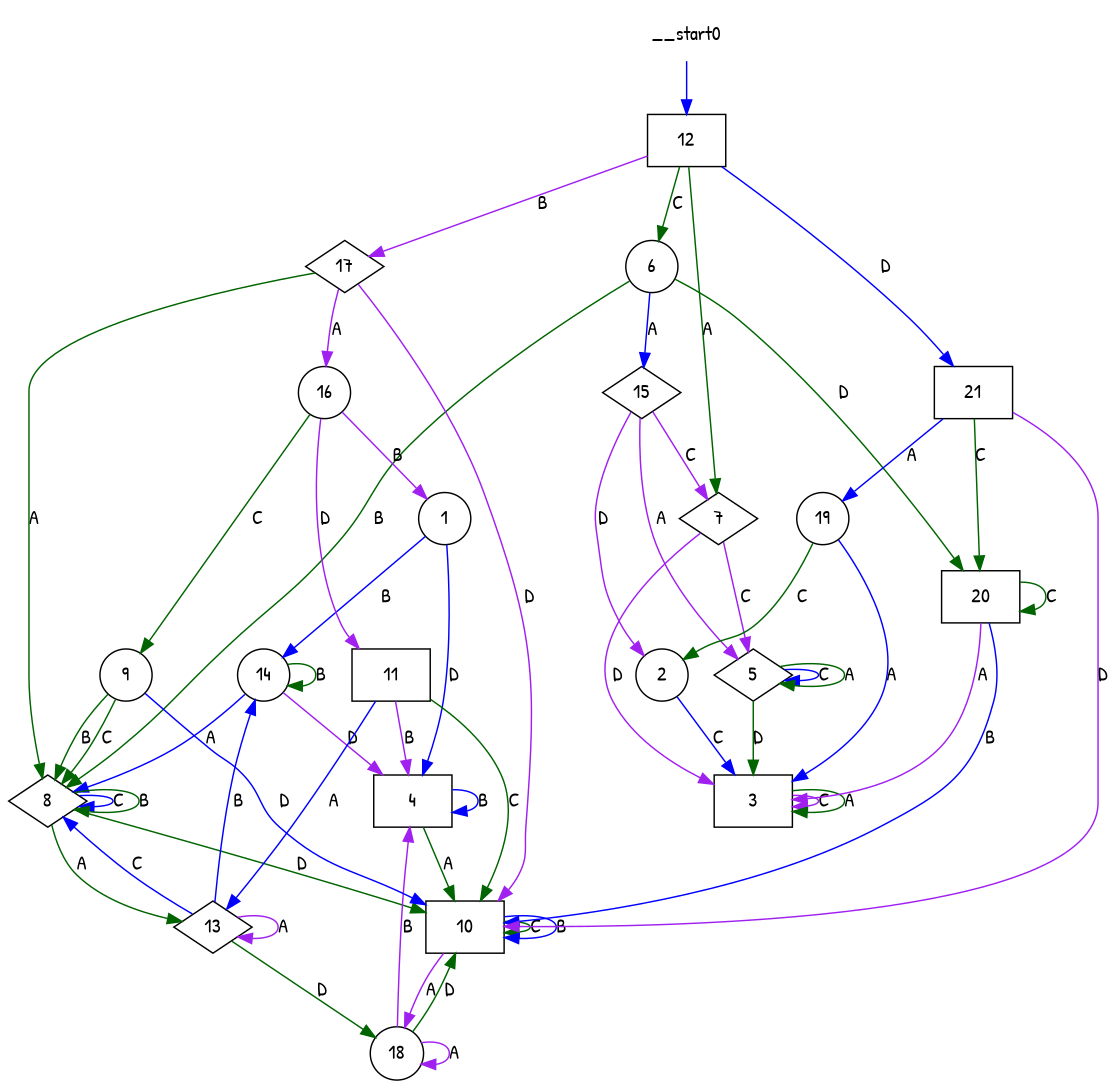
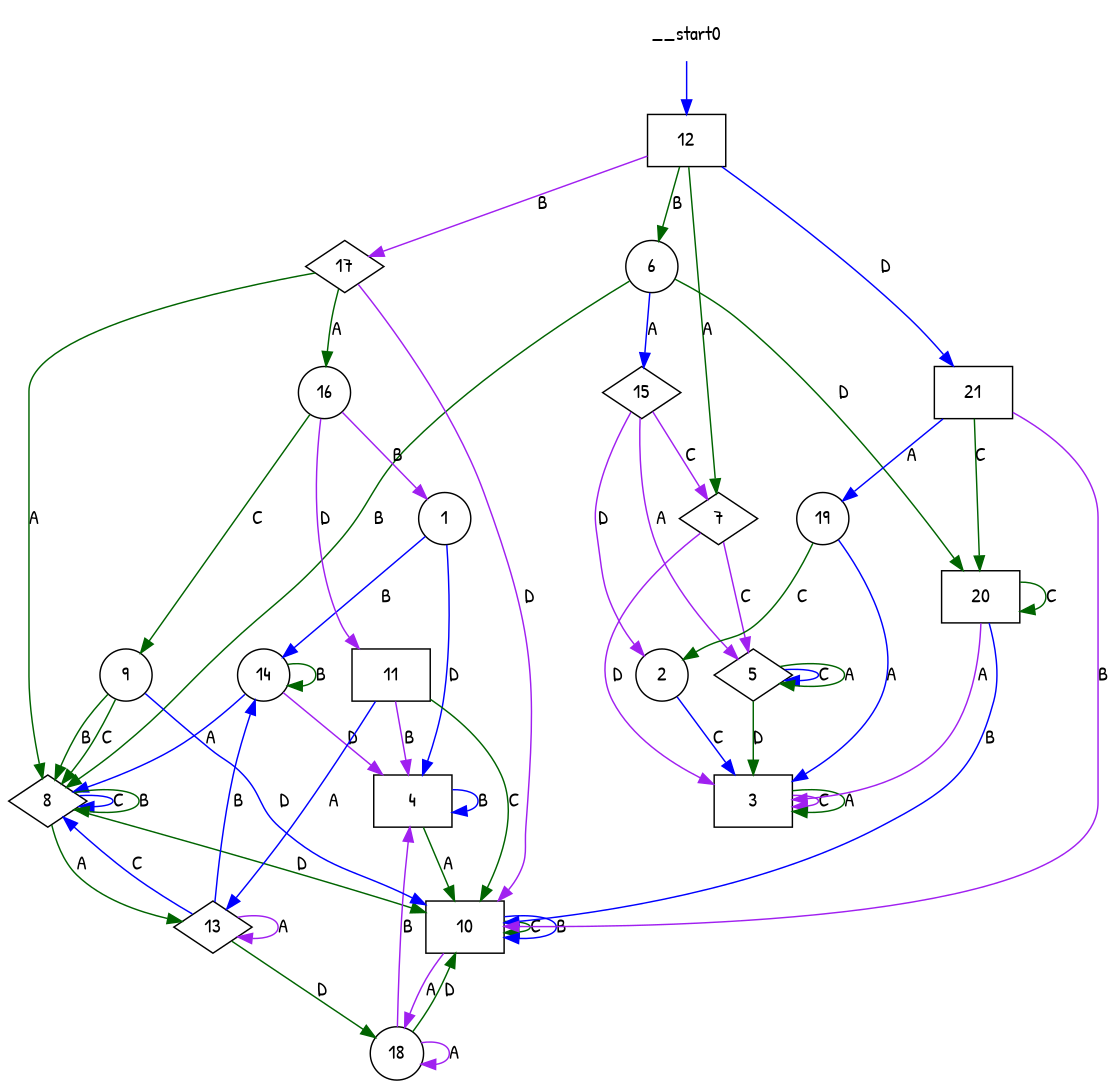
edge "12" -> "6": label "C" -> "B"
edge "17" -> "16": color purple -> darkgreen
edge "21" -> "10": label "D" -> "B"
